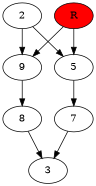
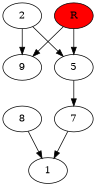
edge "9" -> "8": removed
node "3": label "3" -> "1"
